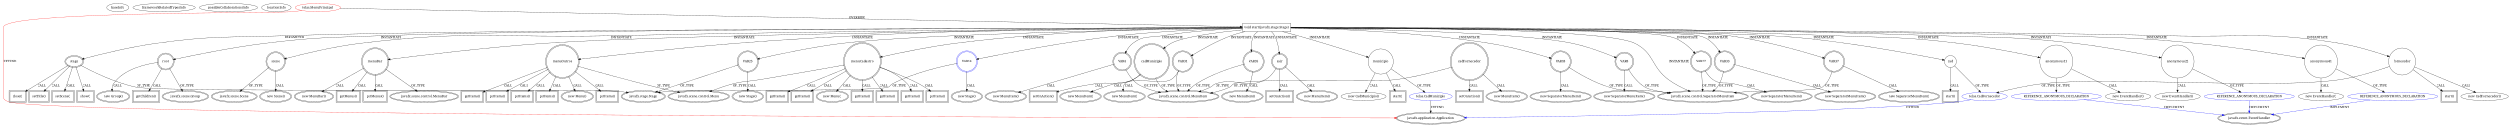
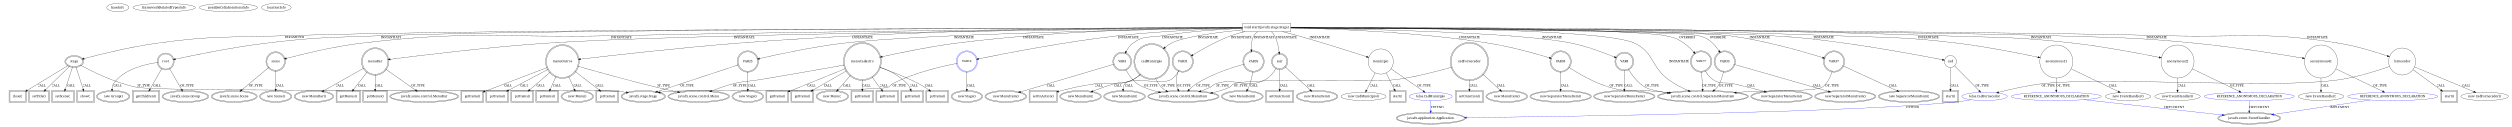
node "telas.MenuPrincipal": removed
edge "void start(javafx.stage.Stage)" -> "VAR27": label "INSTANTIATE" -> "OVERRIDE"
edge "void start(javafx.stage.Stage)" -> "VAR33": label "INSTANTIATE" -> "OVERRIDE"
edge "telas.CadMunicipio" -> "javafx.application.Application": color black -> blue
